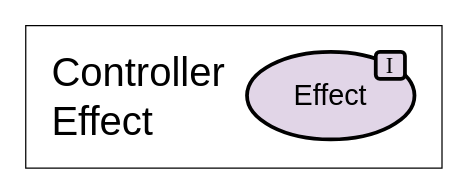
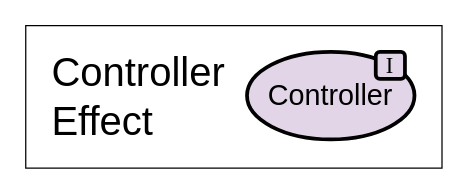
node "Effect": label "Effect" -> "Controller"
